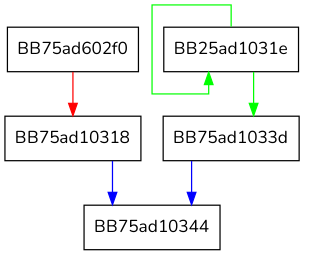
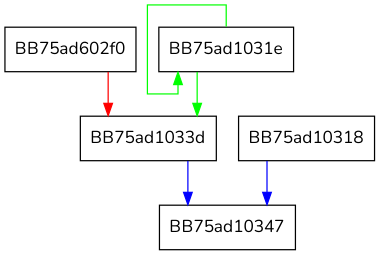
node "BB25ad1031e": label "BB25ad1031e" -> "BB75ad1031e"
edge "BB75ad602f0" -> "BB75ad10318": now "BB75ad602f0" -> "BB75ad1033d"
node "BB75ad10344": label "BB75ad10344" -> "BB75ad10347"
